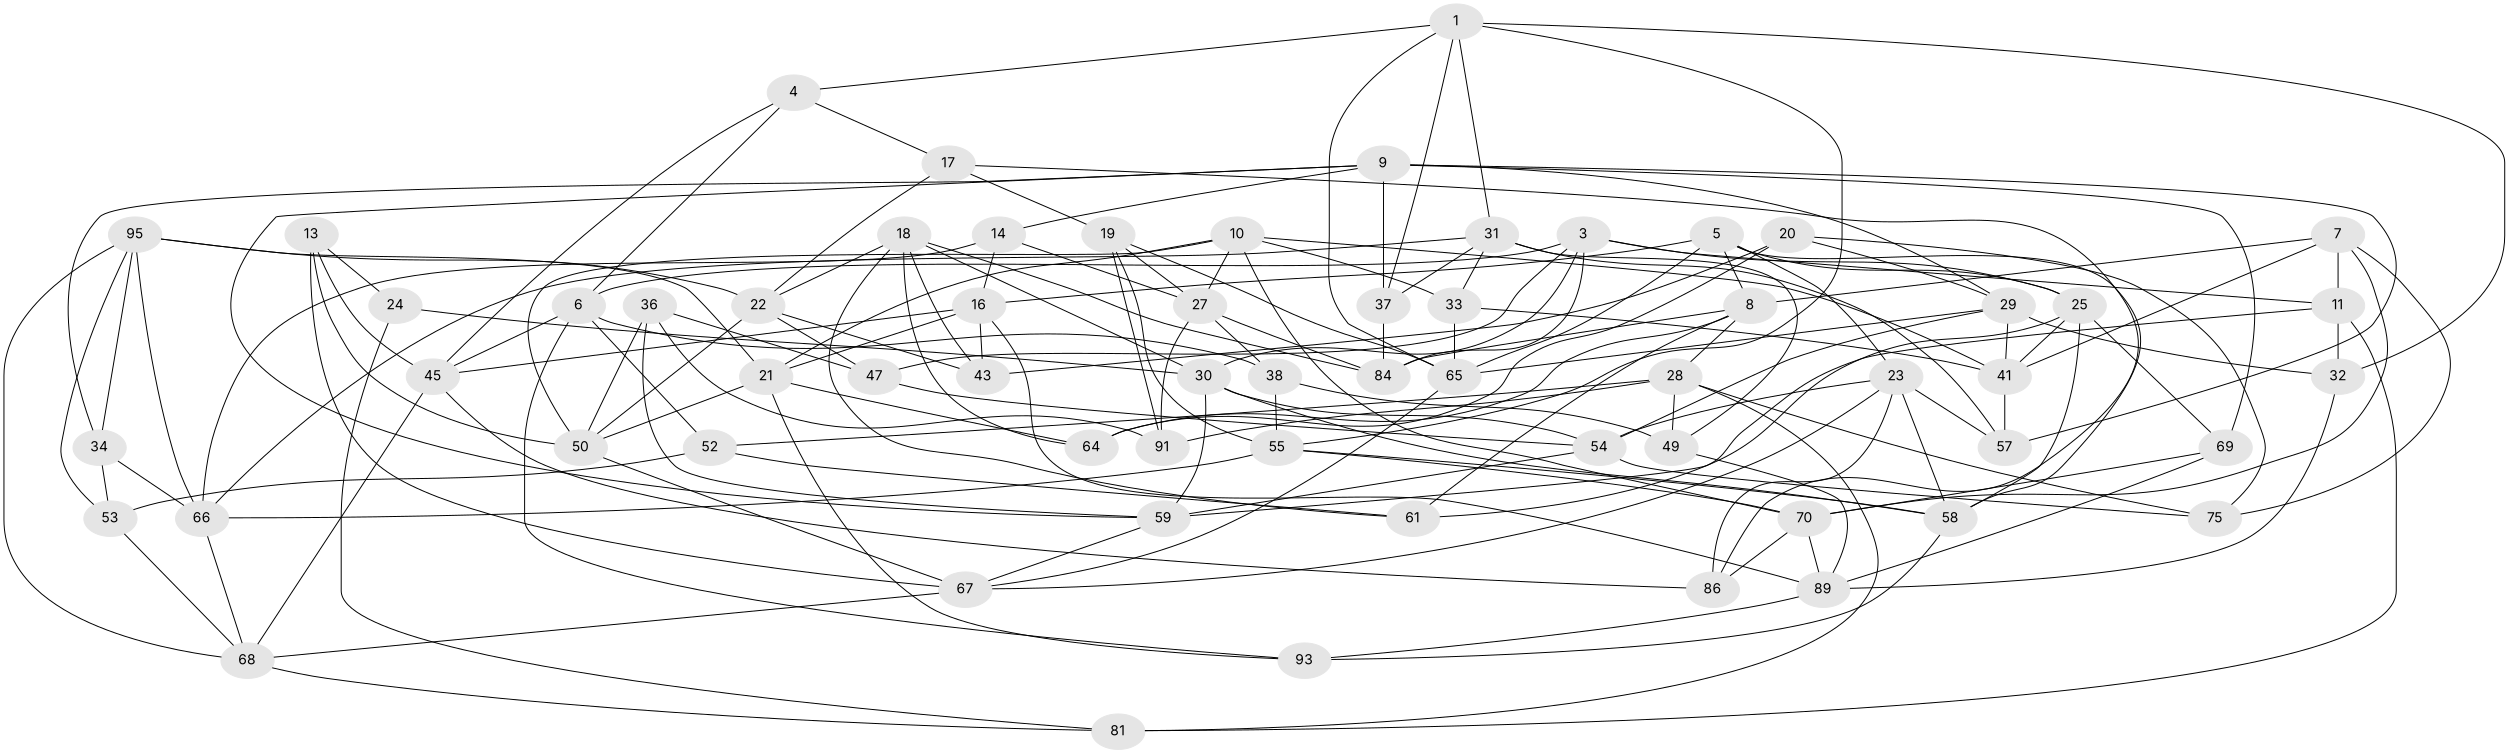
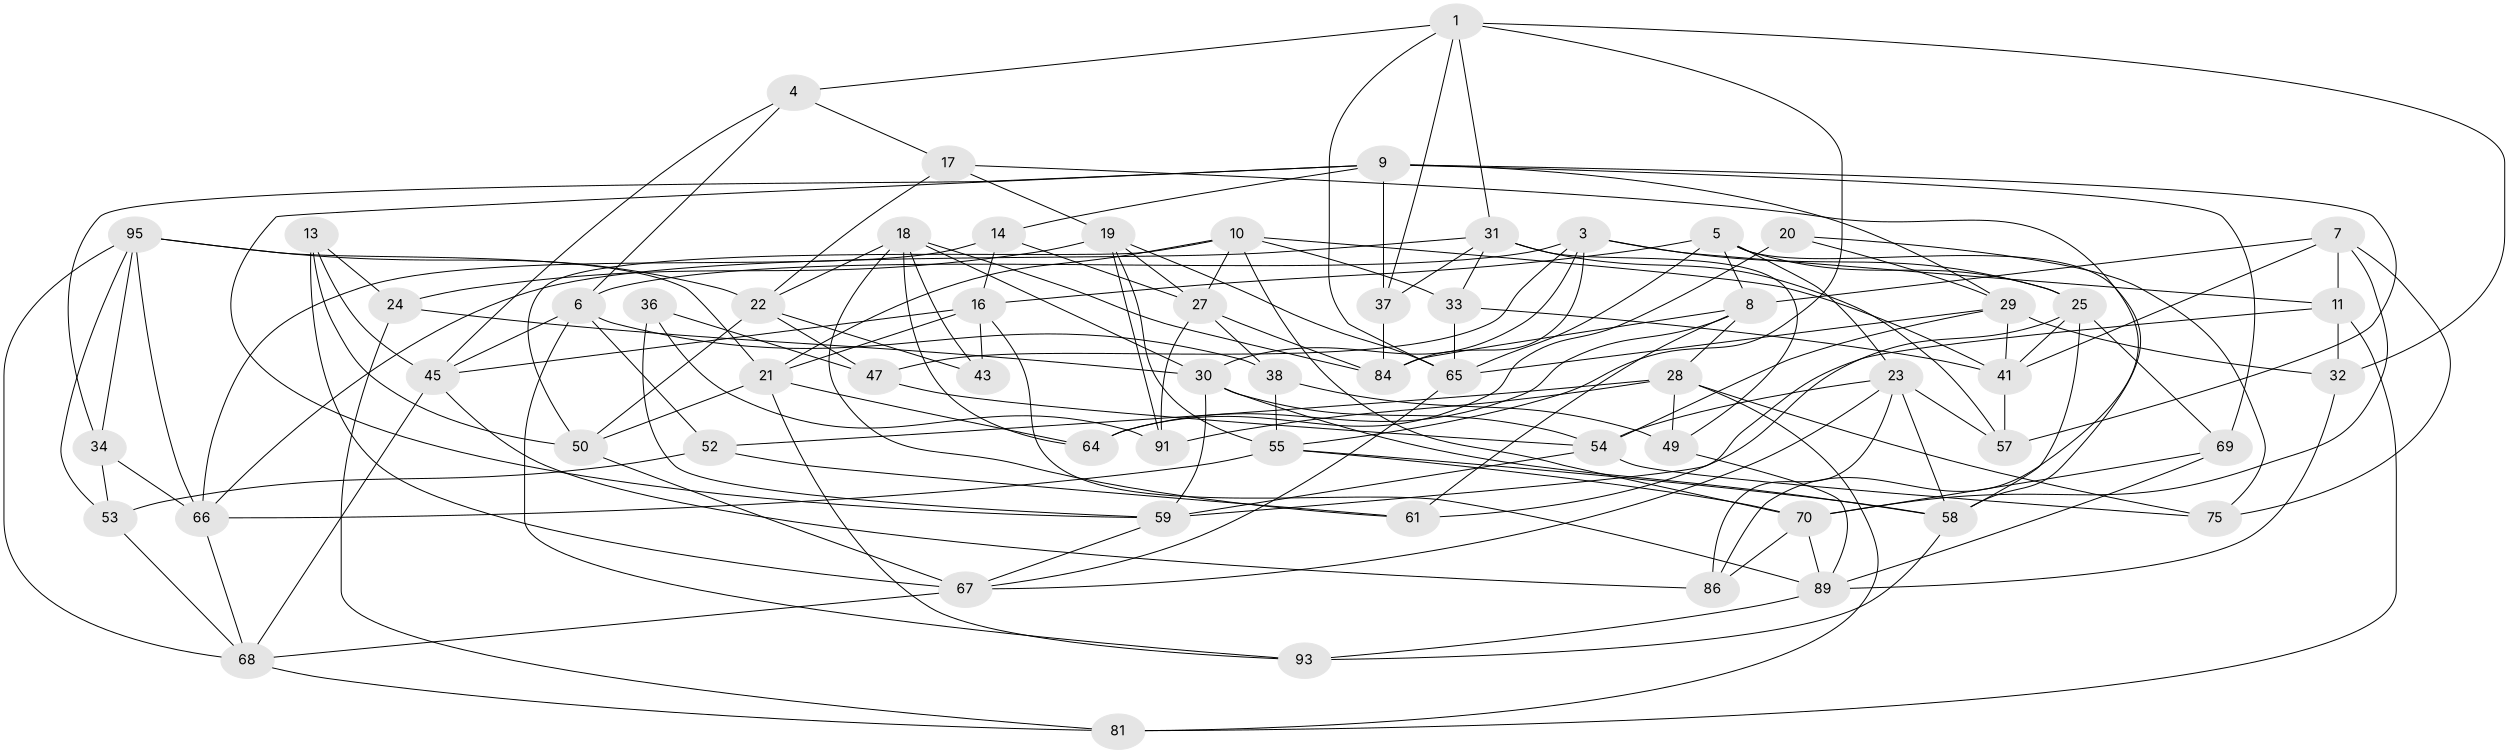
edge "19" -- "24": added
edge "20" -- "43": removed
edge "36" -- "50": removed
